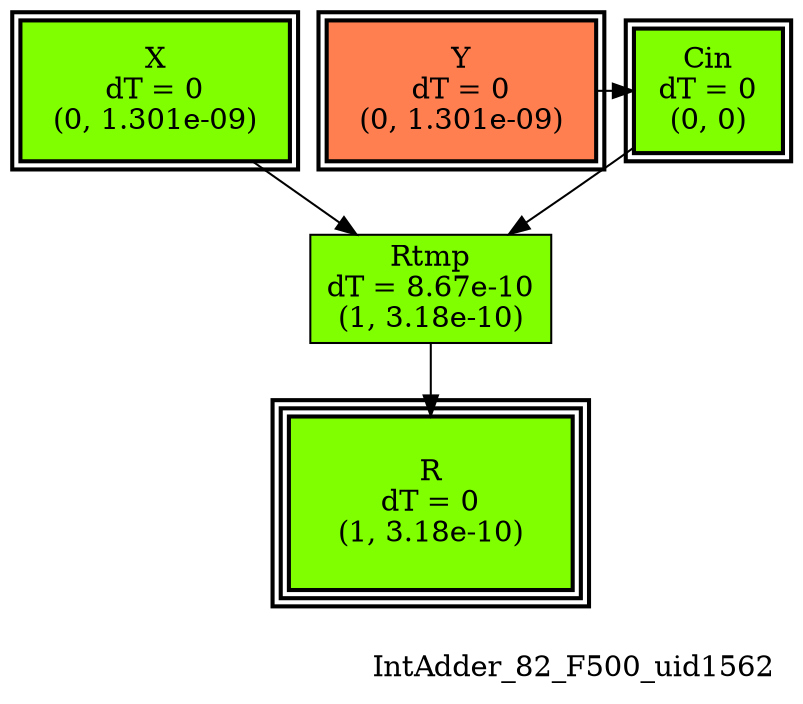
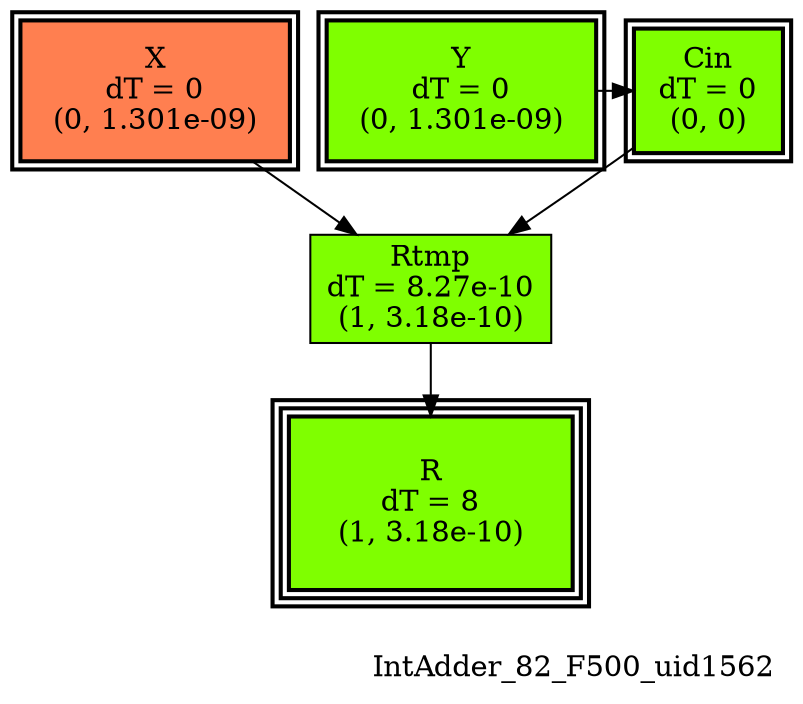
node "X dT = 0 (0, 1.301e-09)": fillcolor chartreuse -> coral
node "Y dT = 0 (0, 1.301e-09)": fillcolor coral -> chartreuse
node "Rtmp dT = 8.67e-10 (1, 3.18e-10)": label "Rtmp dT = 8.67e-10 (1, 3.18e-10)" -> "Rtmp dT = 8.27e-10 (1, 3.18e-10)"
node "R dT = 0 (1, 3.18e-10)": label "R dT = 0 (1, 3.18e-10)" -> "R dT = 8 (1, 3.18e-10)"
